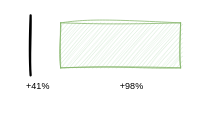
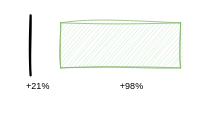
node "+41%": label "+41%" -> "+21%"
